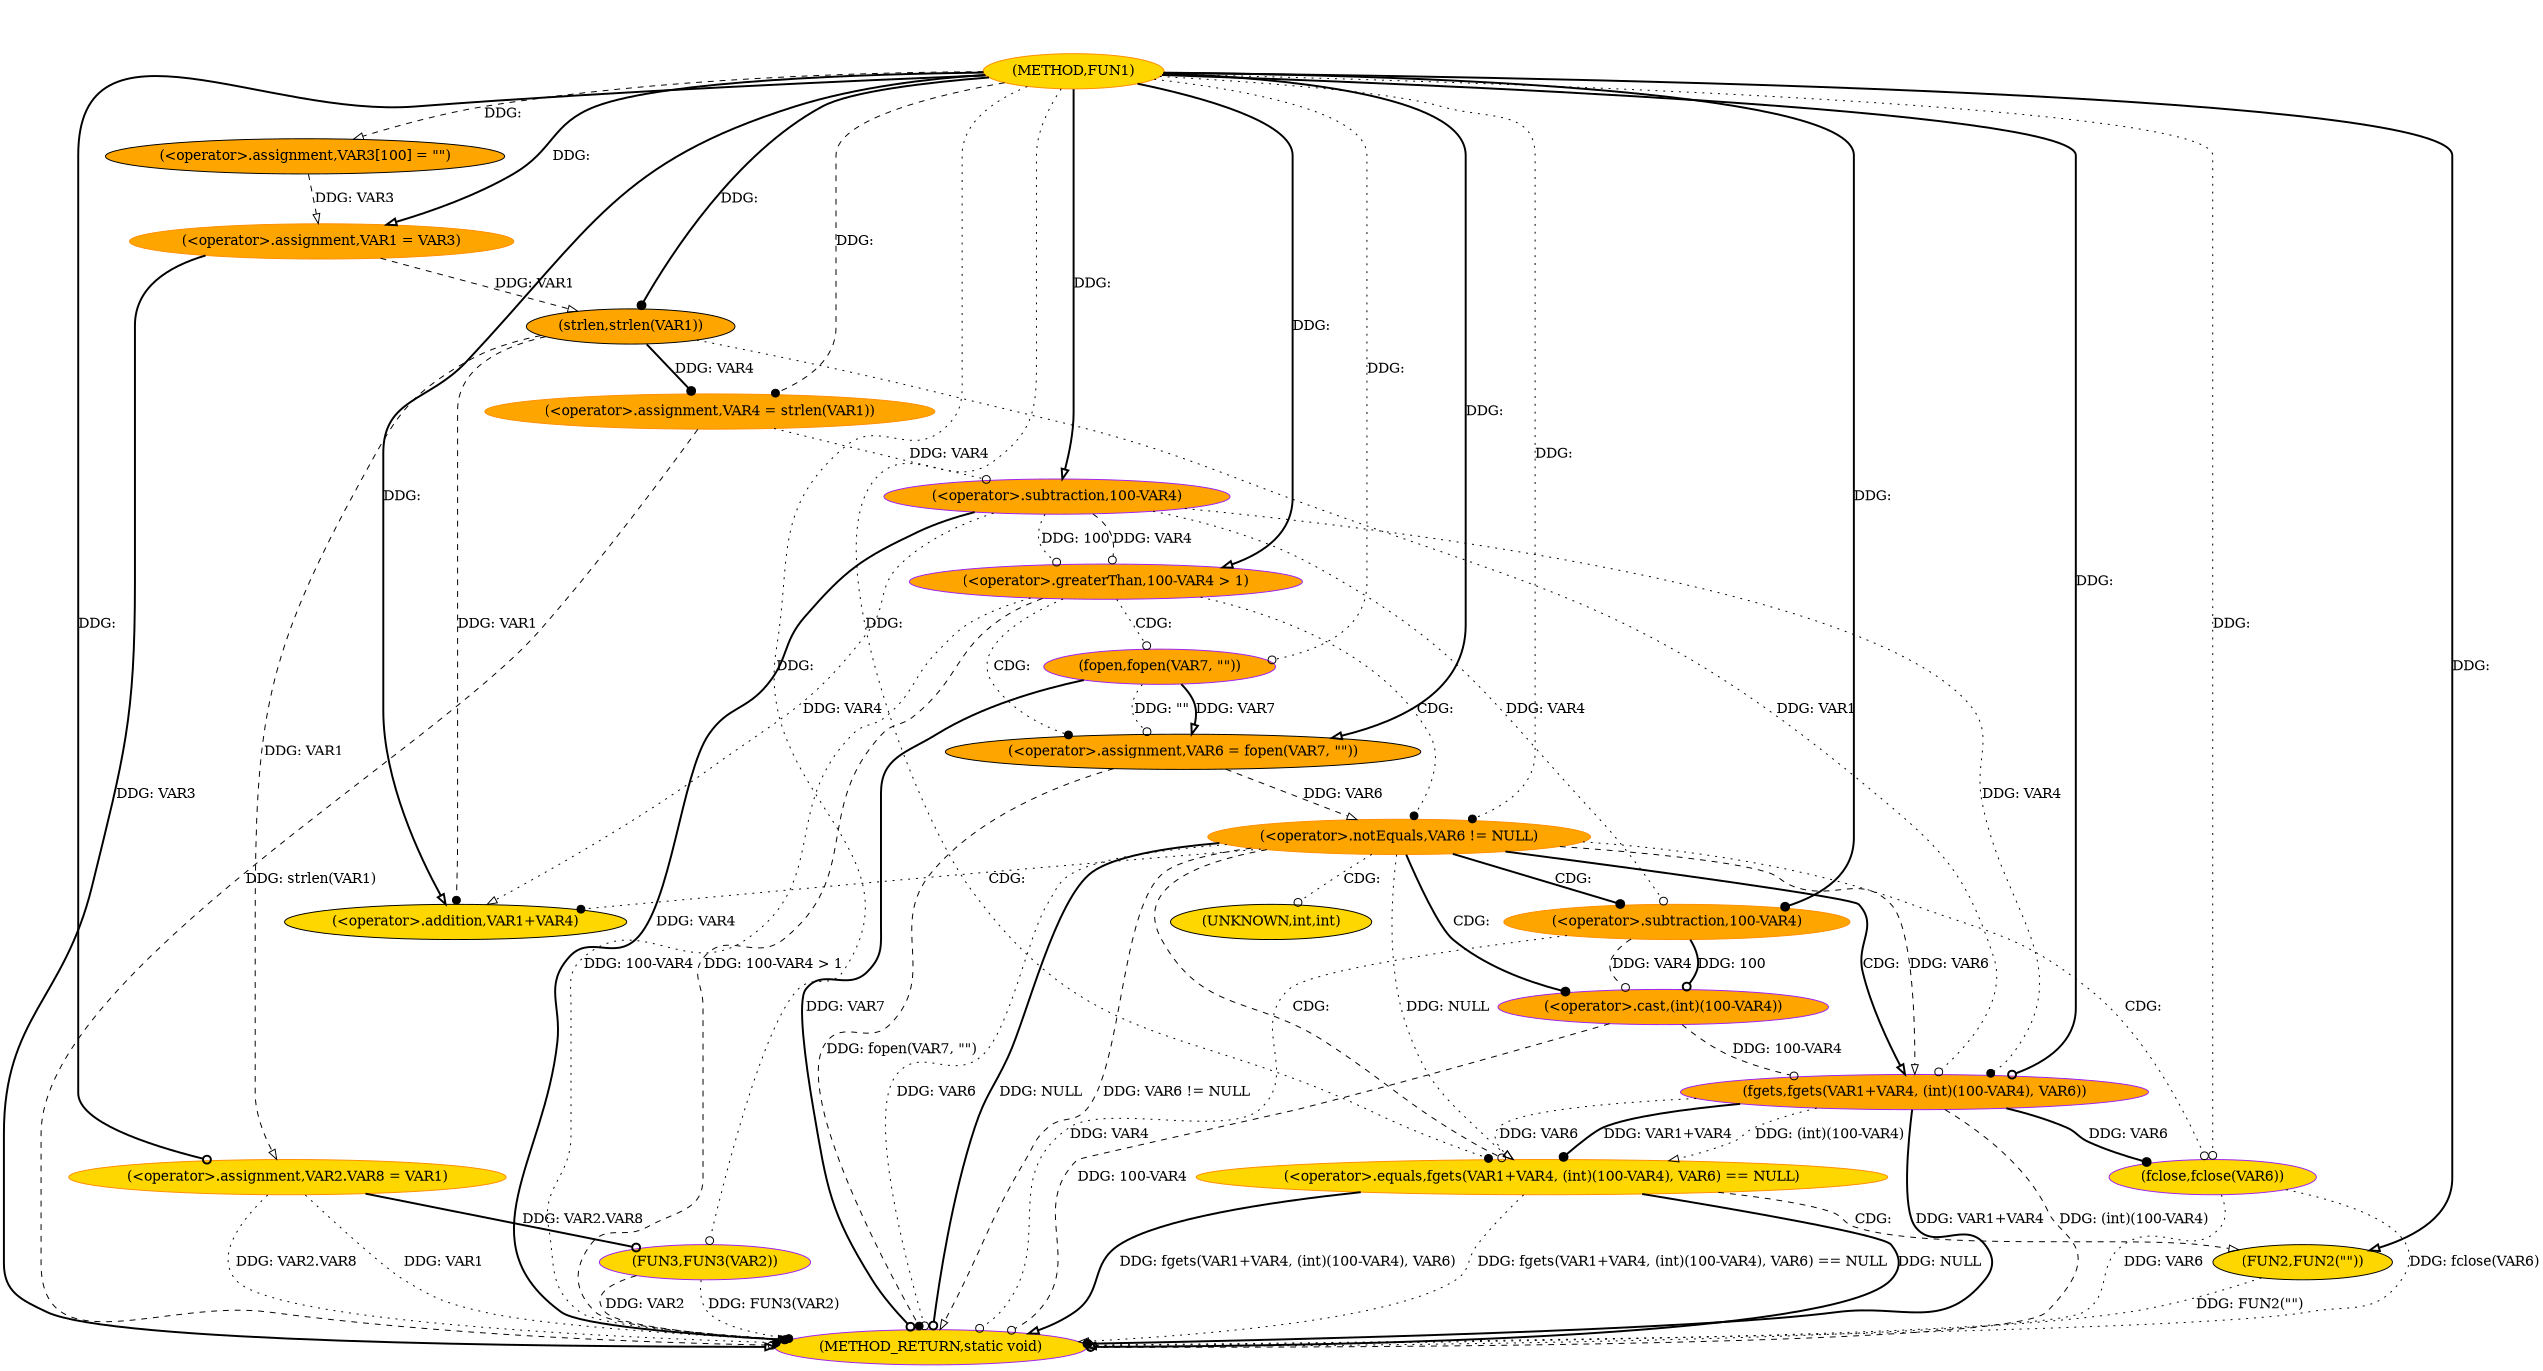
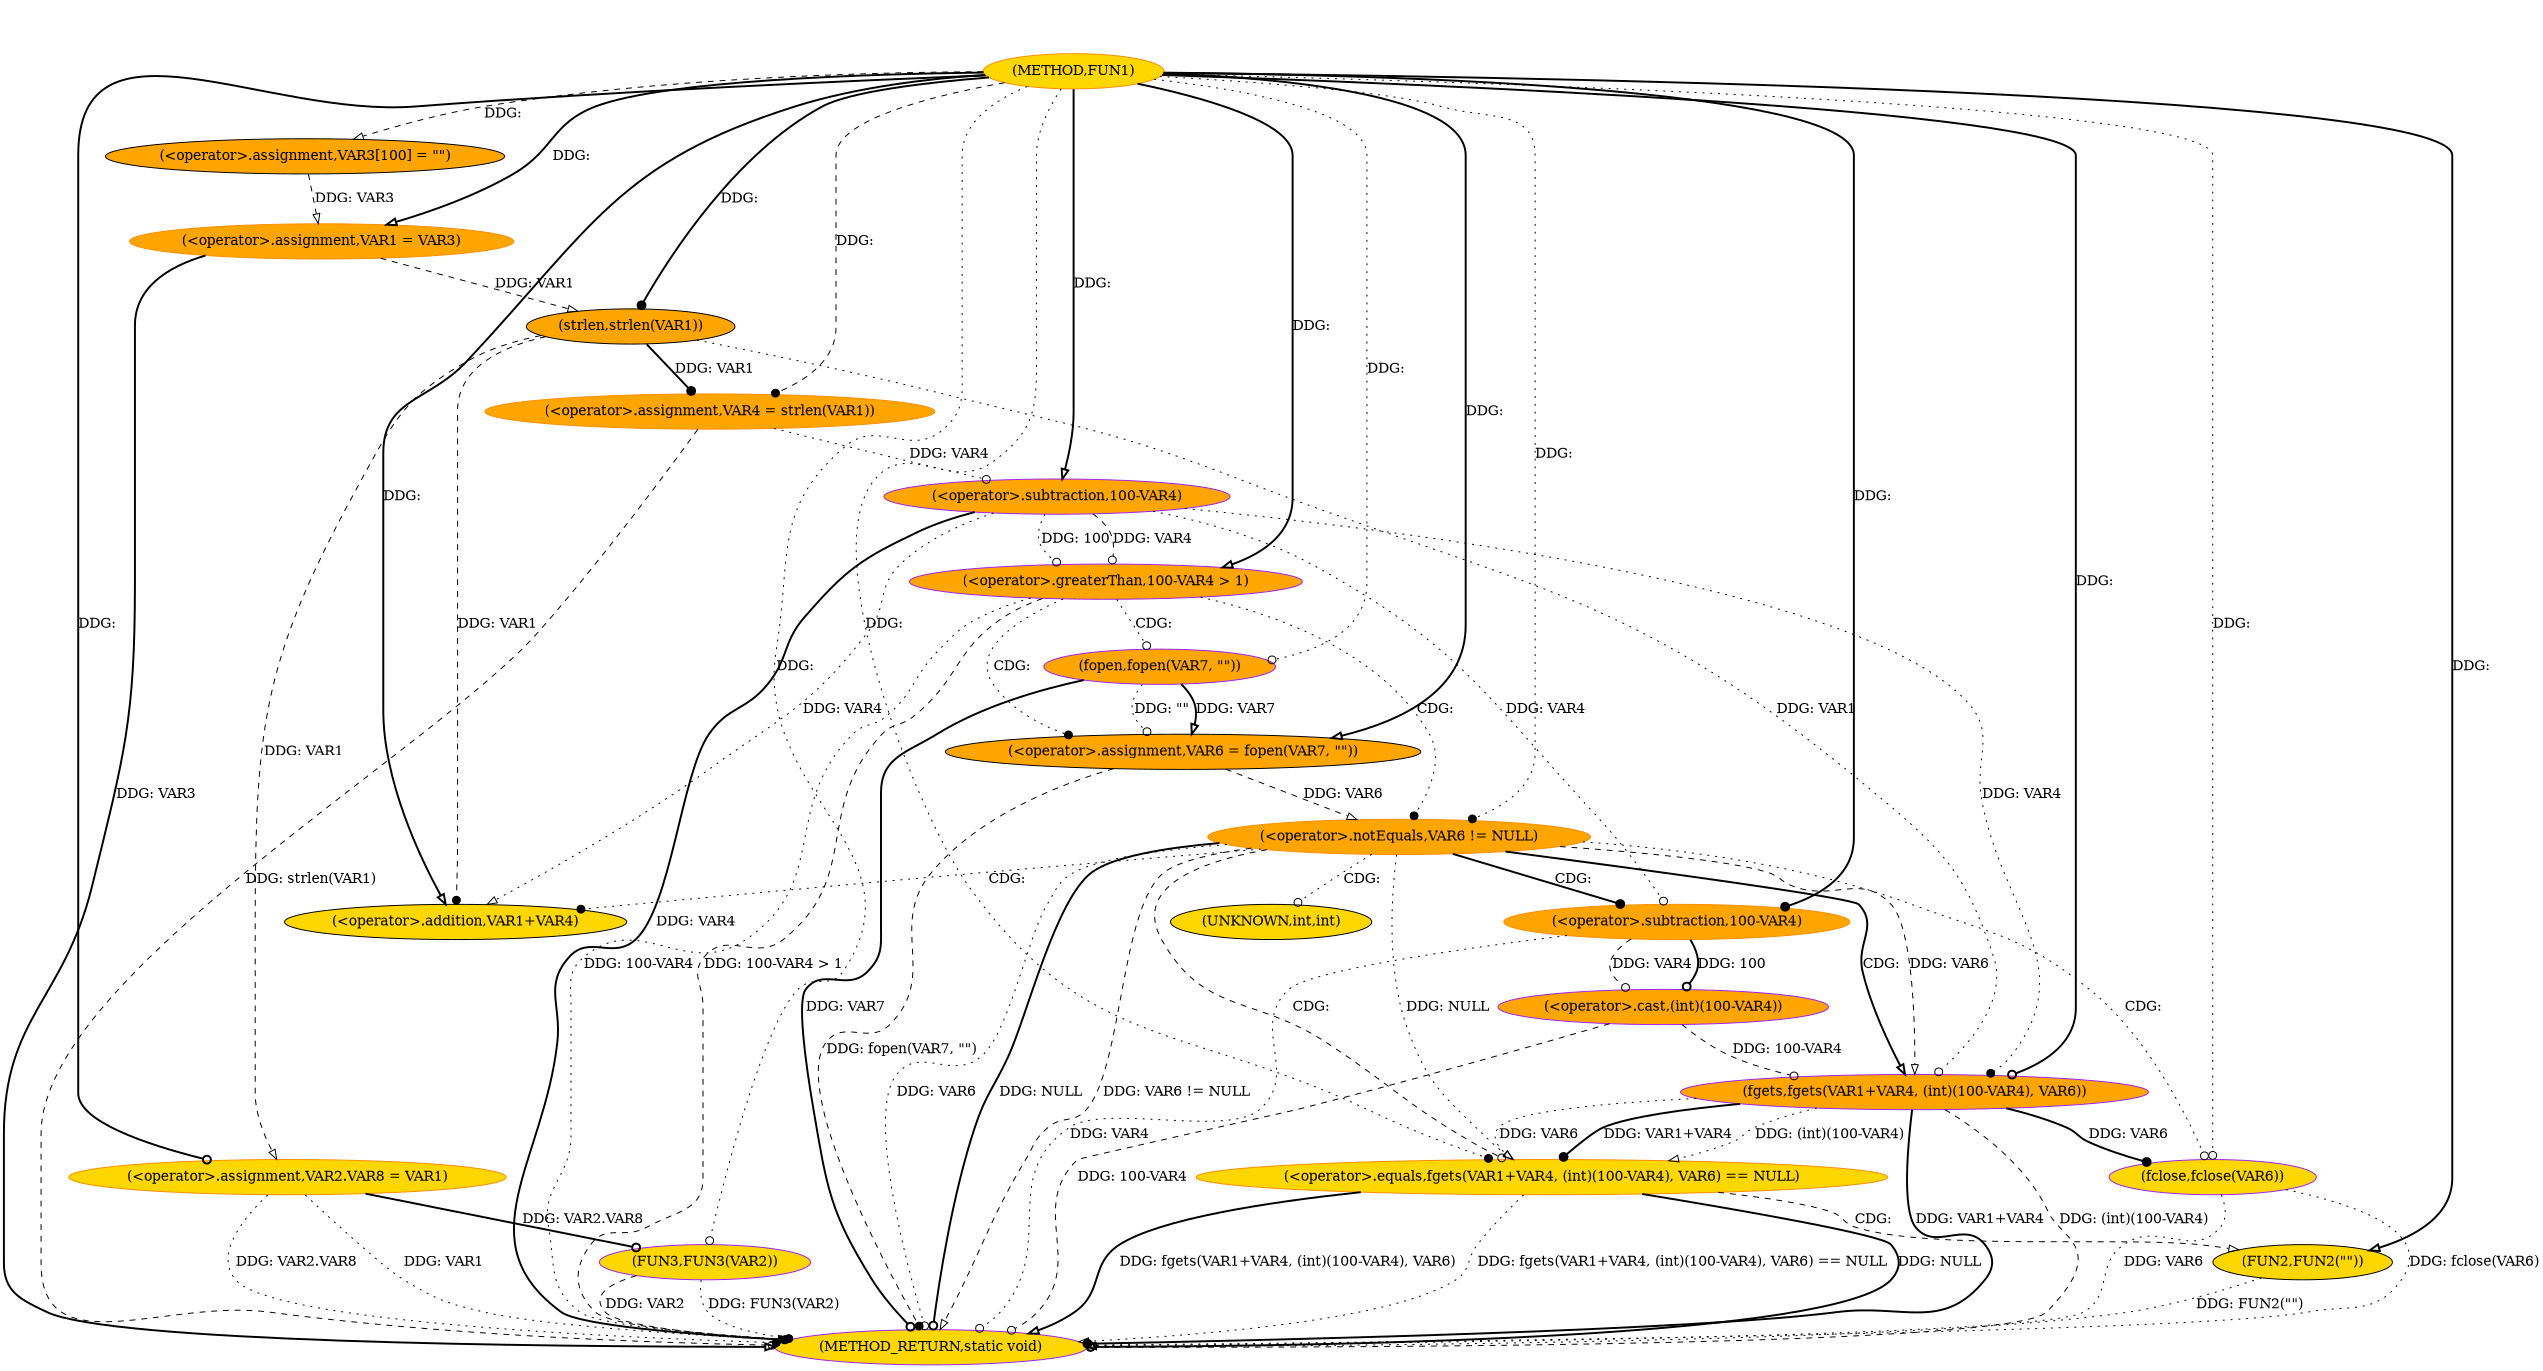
edge "(strlen,strlen(VAR1))" -> "(<operator>.assignment,VAR4 = strlen(VAR1))": label "DDG: VAR4" -> "DDG: VAR1"
edge "(<operator>.notEquals,VAR6 != NULL)" -> "(<operator>.cast,(int)(100-VAR4))": removed, label "CDG:"
